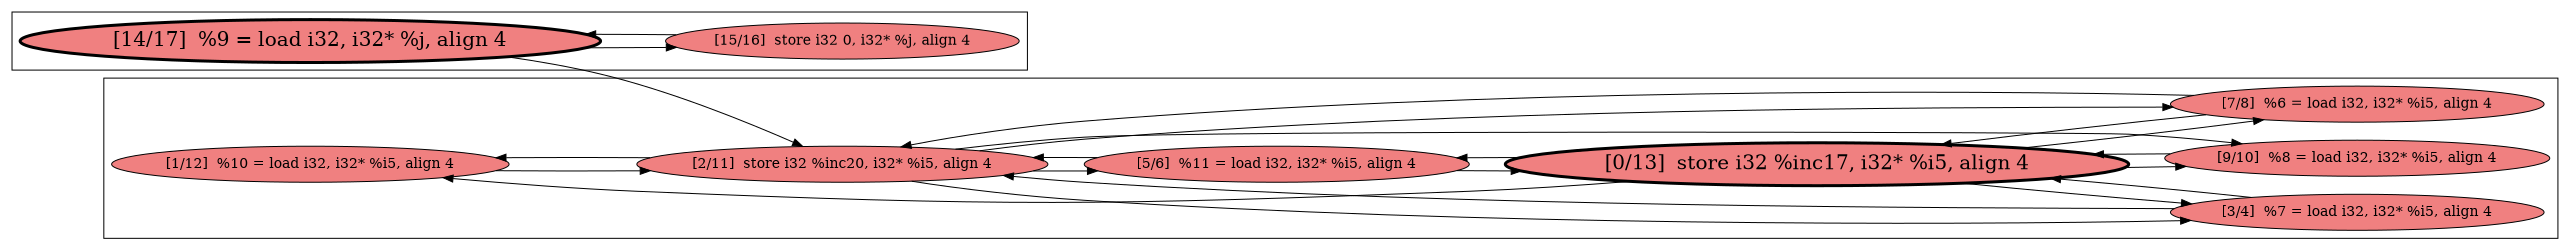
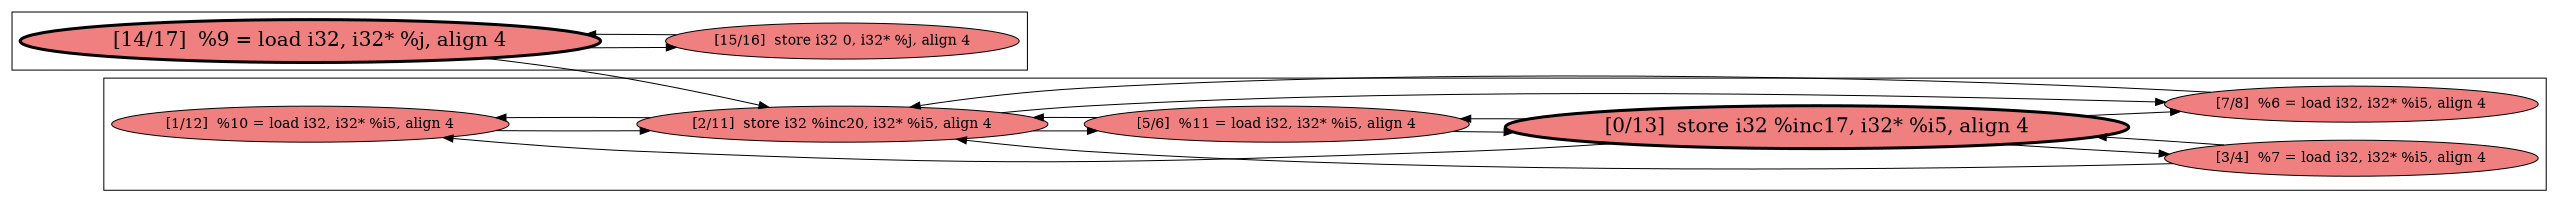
edge "[7/8]  %6 = load i32, i32* %i5, align 4" -> "[0/13]  store i32 %inc17, i32* %i5, align 4": removed
node "[9/10]  %8 = load i32, i32* %i5, align 4": removed
edge "[2/11]  store i32 %inc20, i32* %i5, align 4" -> "[3/4]  %7 = load i32, i32* %i5, align 4": removed
